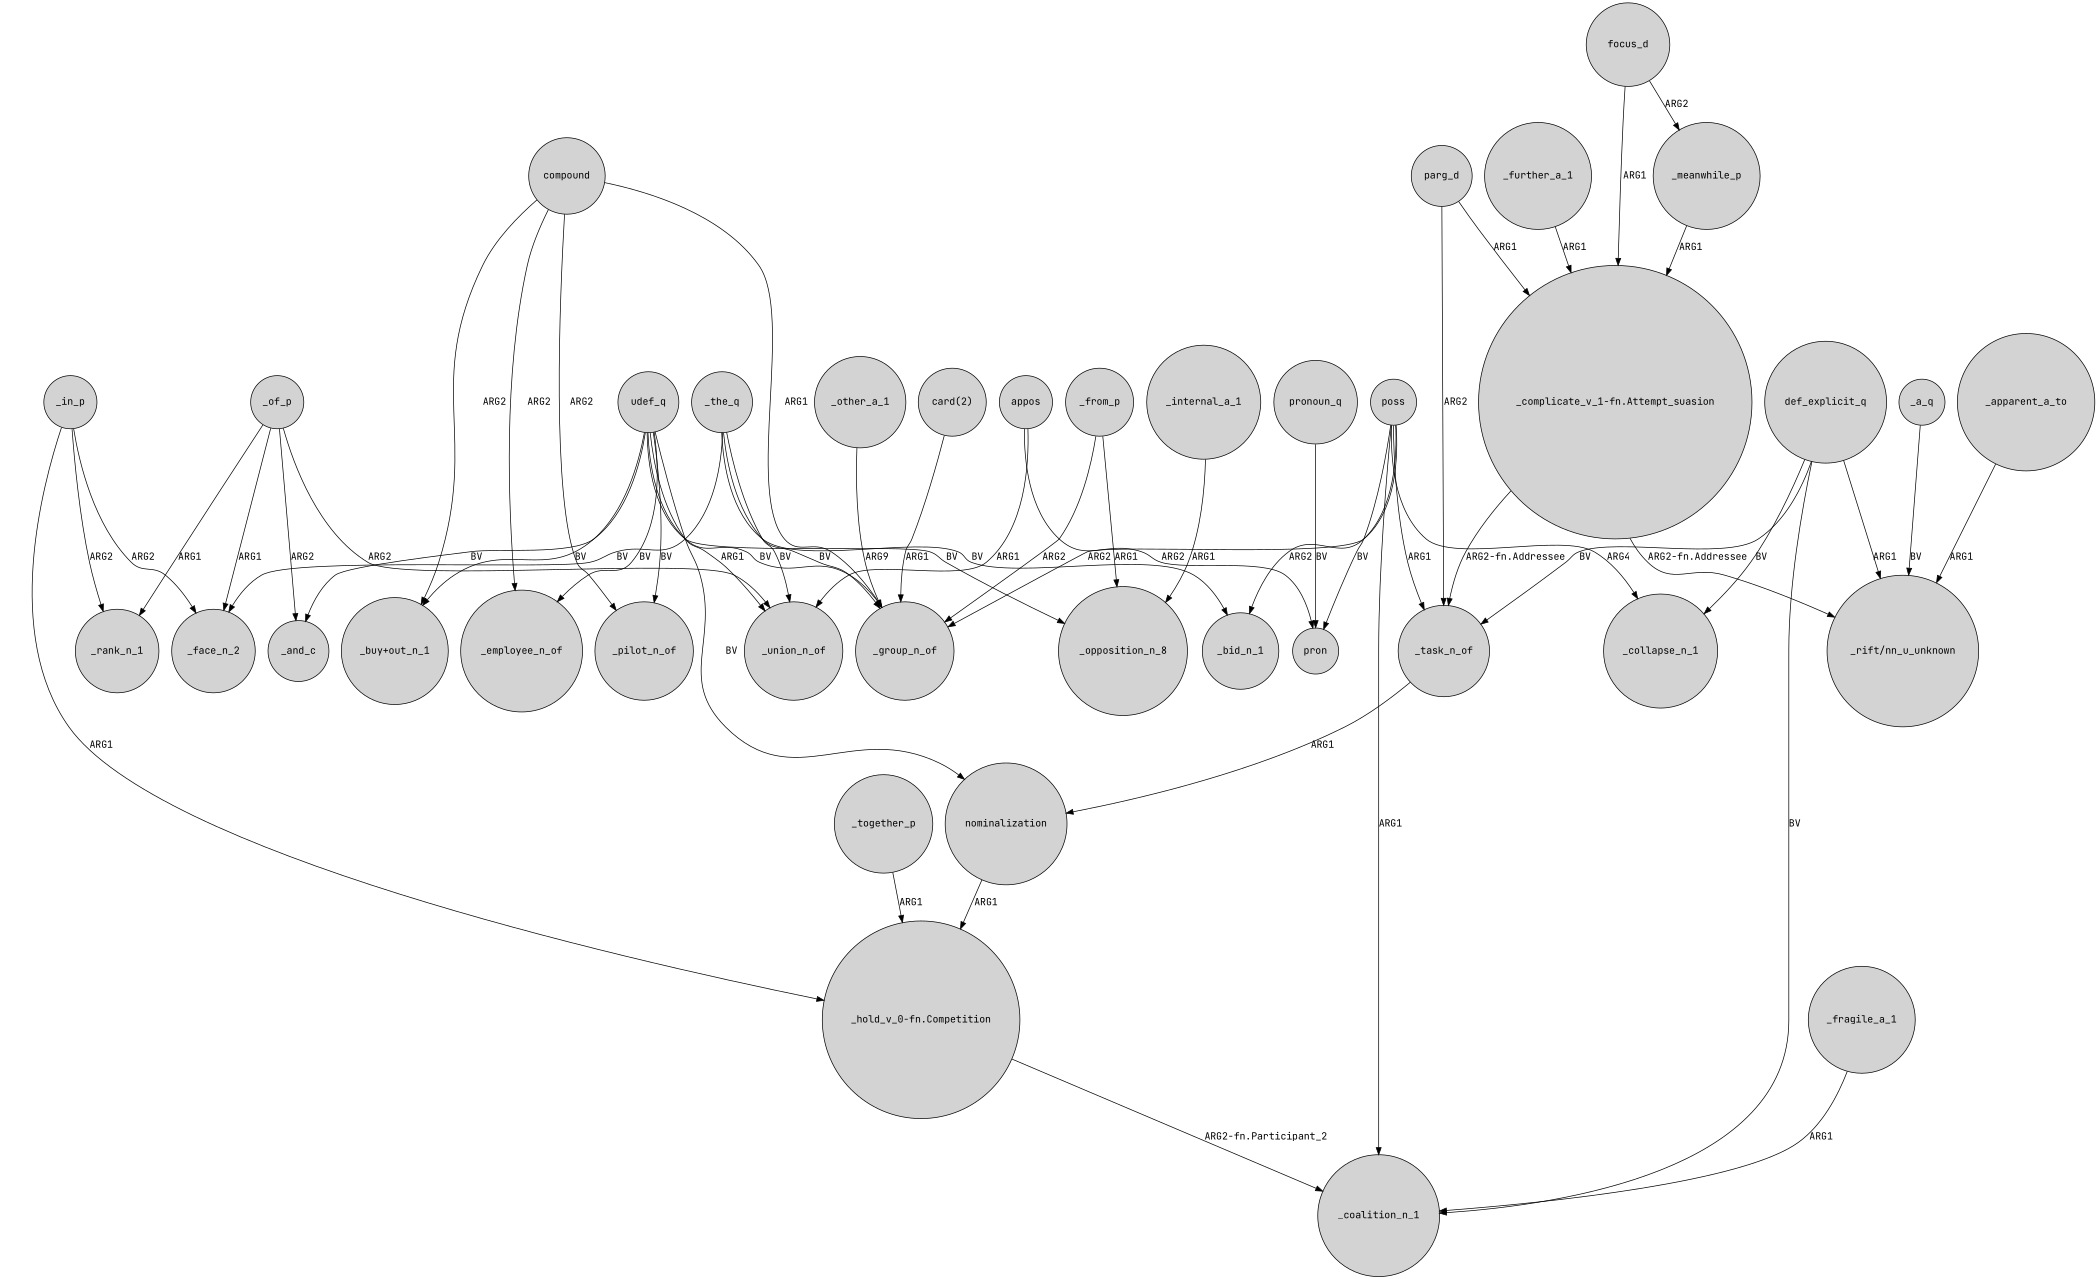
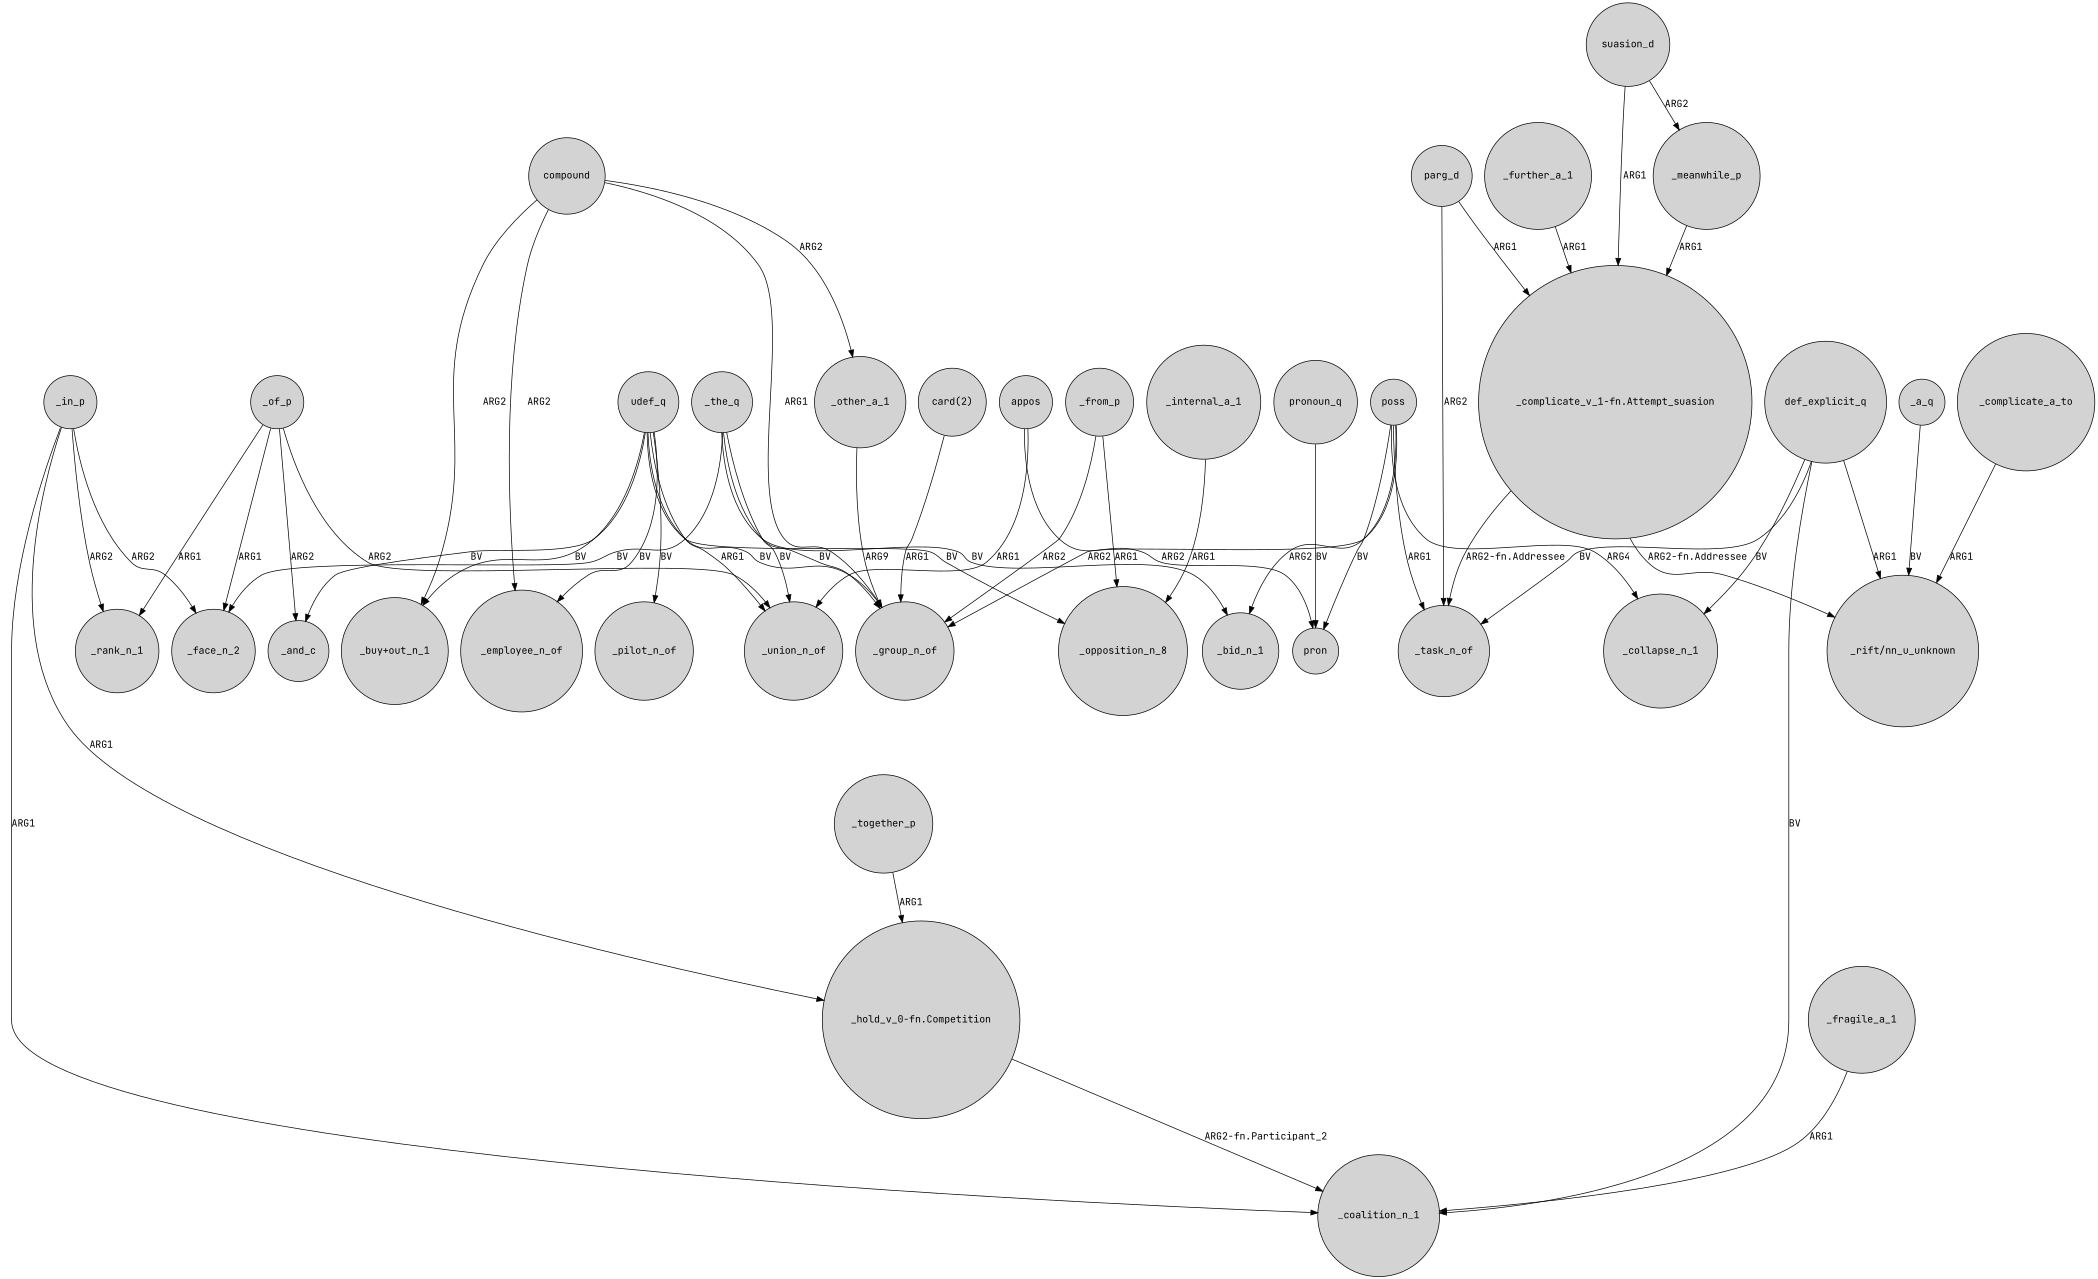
node "focus_d": label "focus_d" -> "suasion_d"
node "_apparent_a_to": label "_apparent_a_to" -> "_complicate_a_to"
edge "compound" -> "_pilot_n_of": now "compound" -> "_other_a_1"
edge "poss" -> "_coalition_n_1": now "_in_p" -> "_coalition_n_1"
node "nominalization": removed
